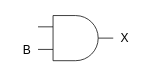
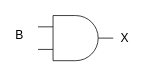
node "B": moved (27, 50) -> (19, 35)
